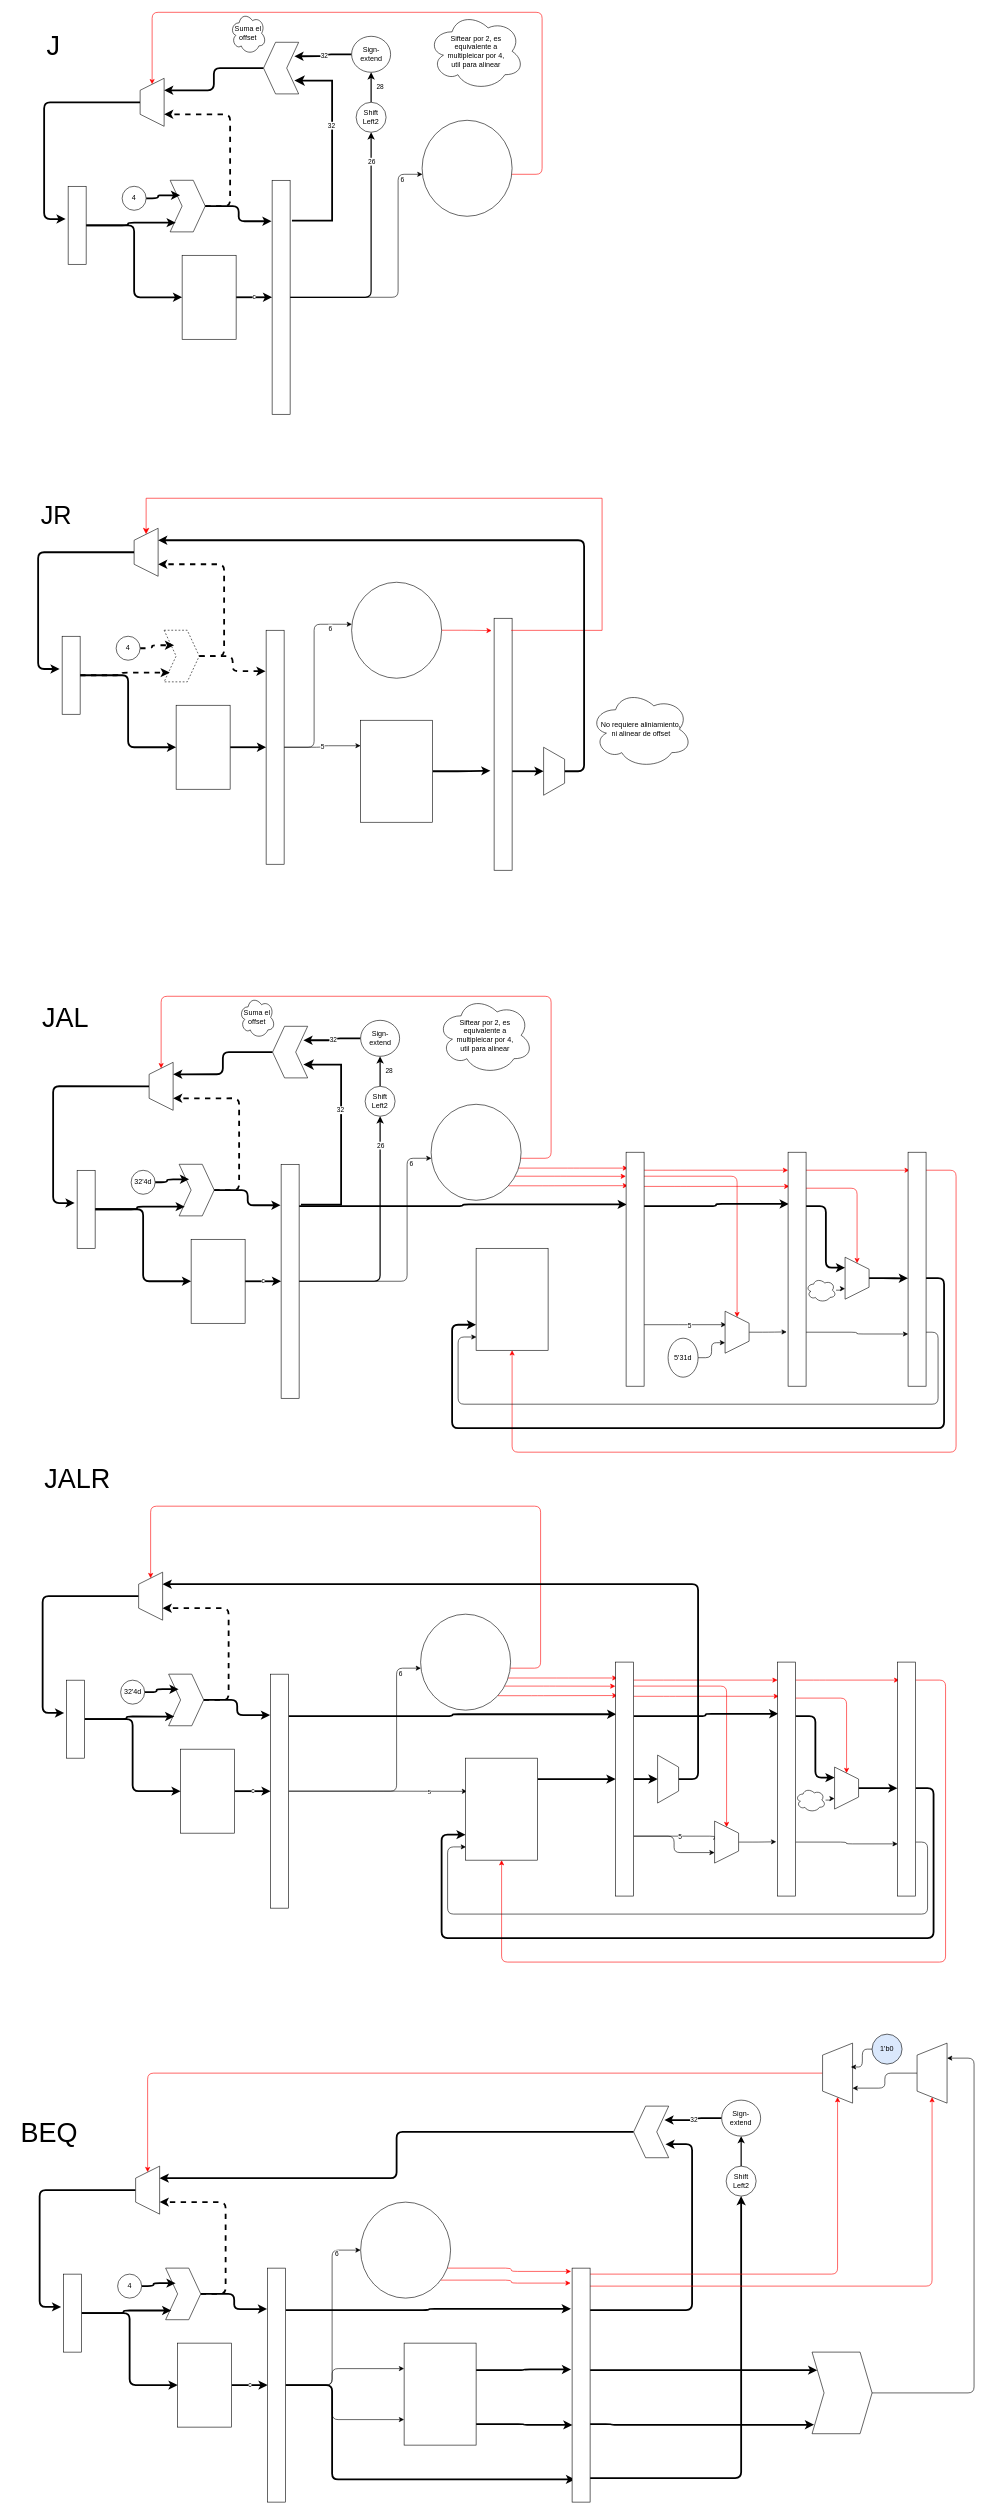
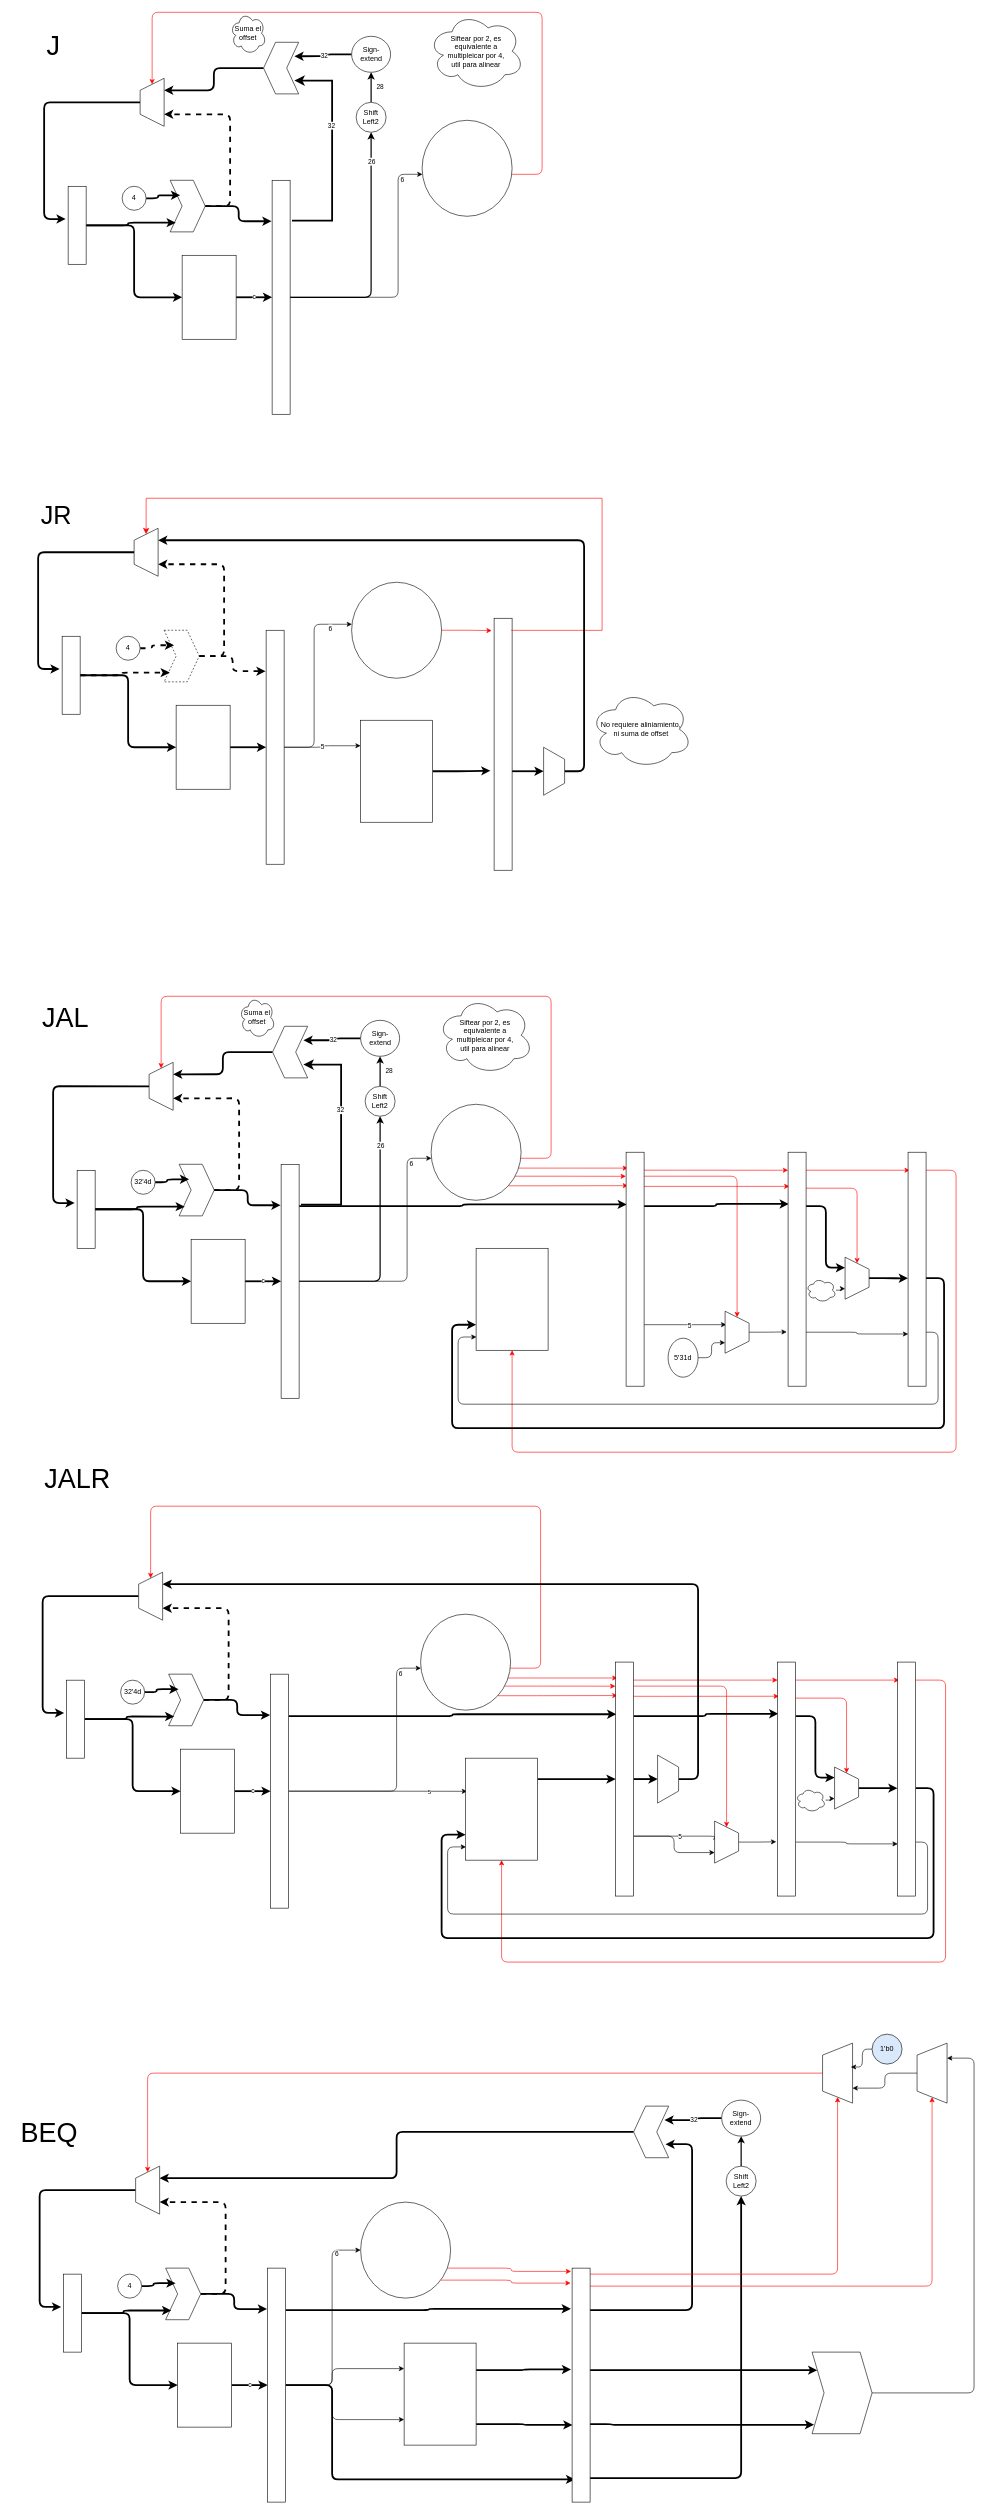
node "No requiere aliniamiento, ni alinear de offset": label "No requiere aliniamiento, ni alinear de offset" -> "No requiere aliniamiento, ni suma de offset"
